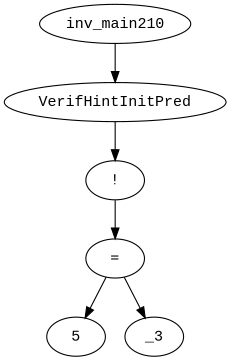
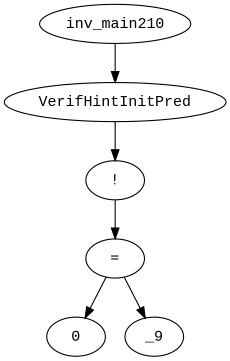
node "5": label "5" -> "0"
node "_3": label "_3" -> "_9"
